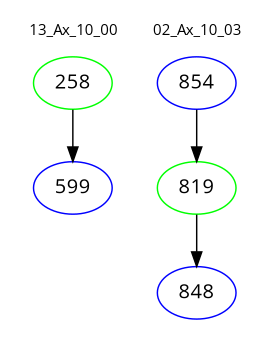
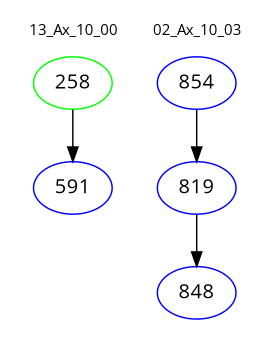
node "599": label "599" -> "591"
node "819": color green -> blue
